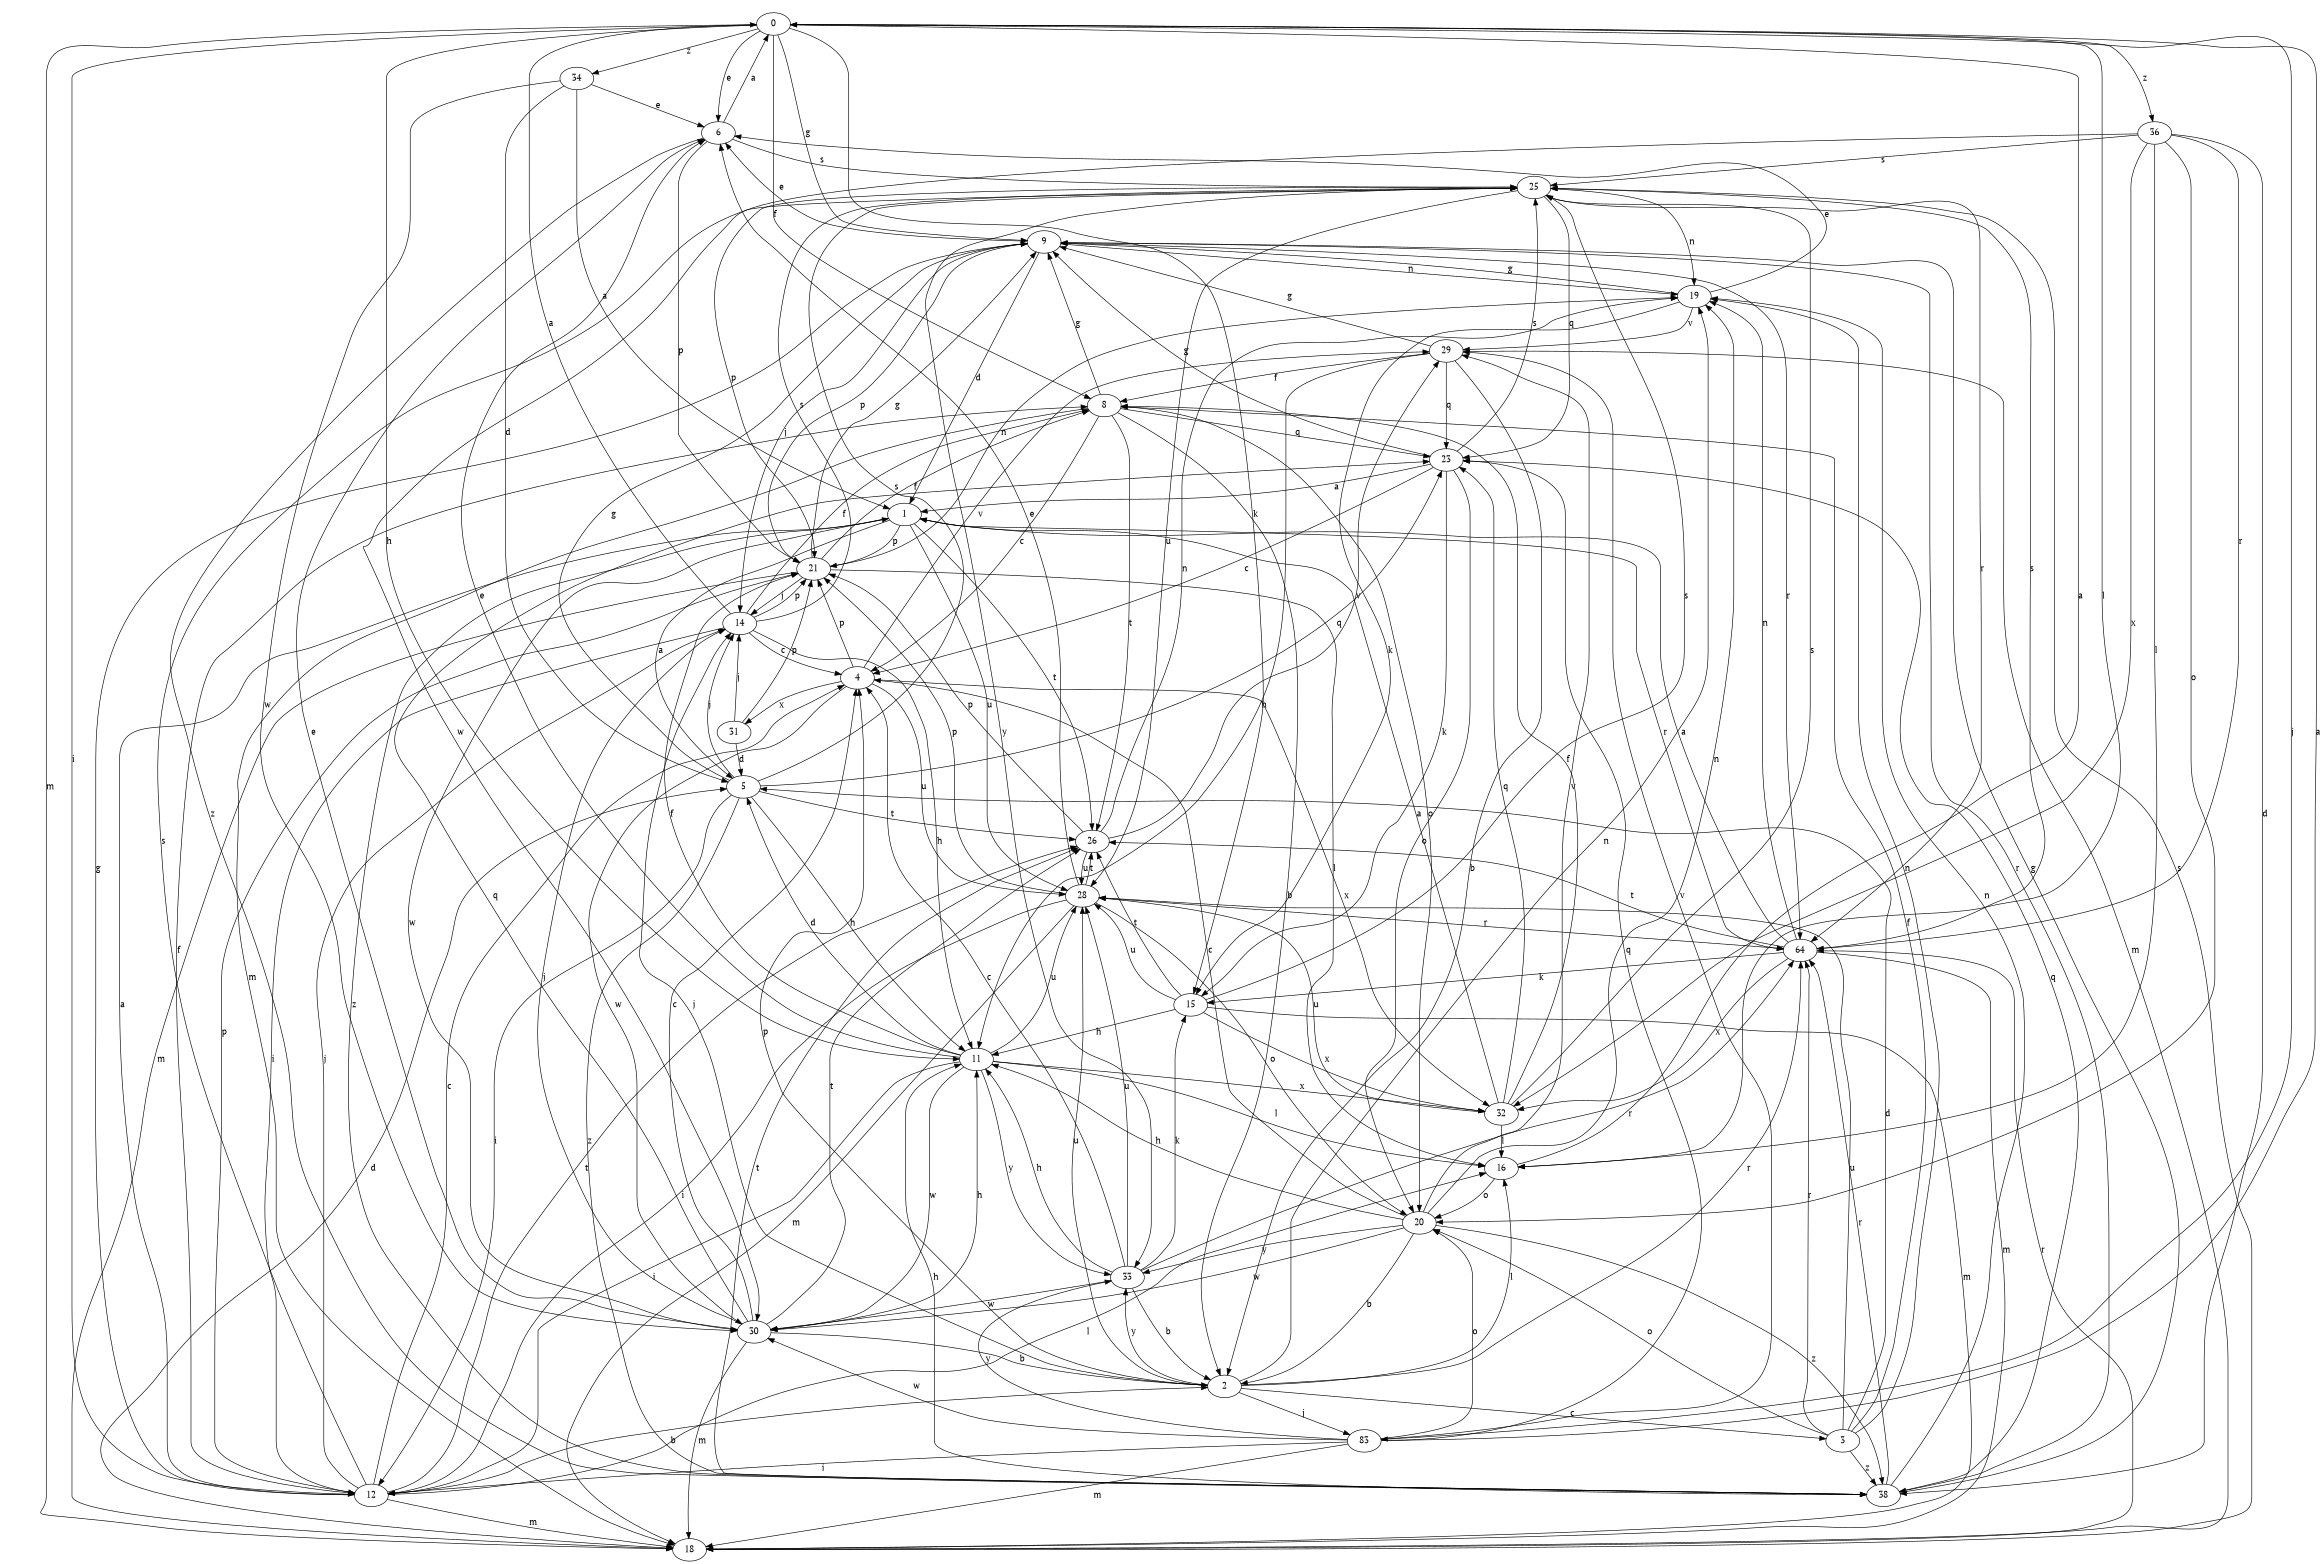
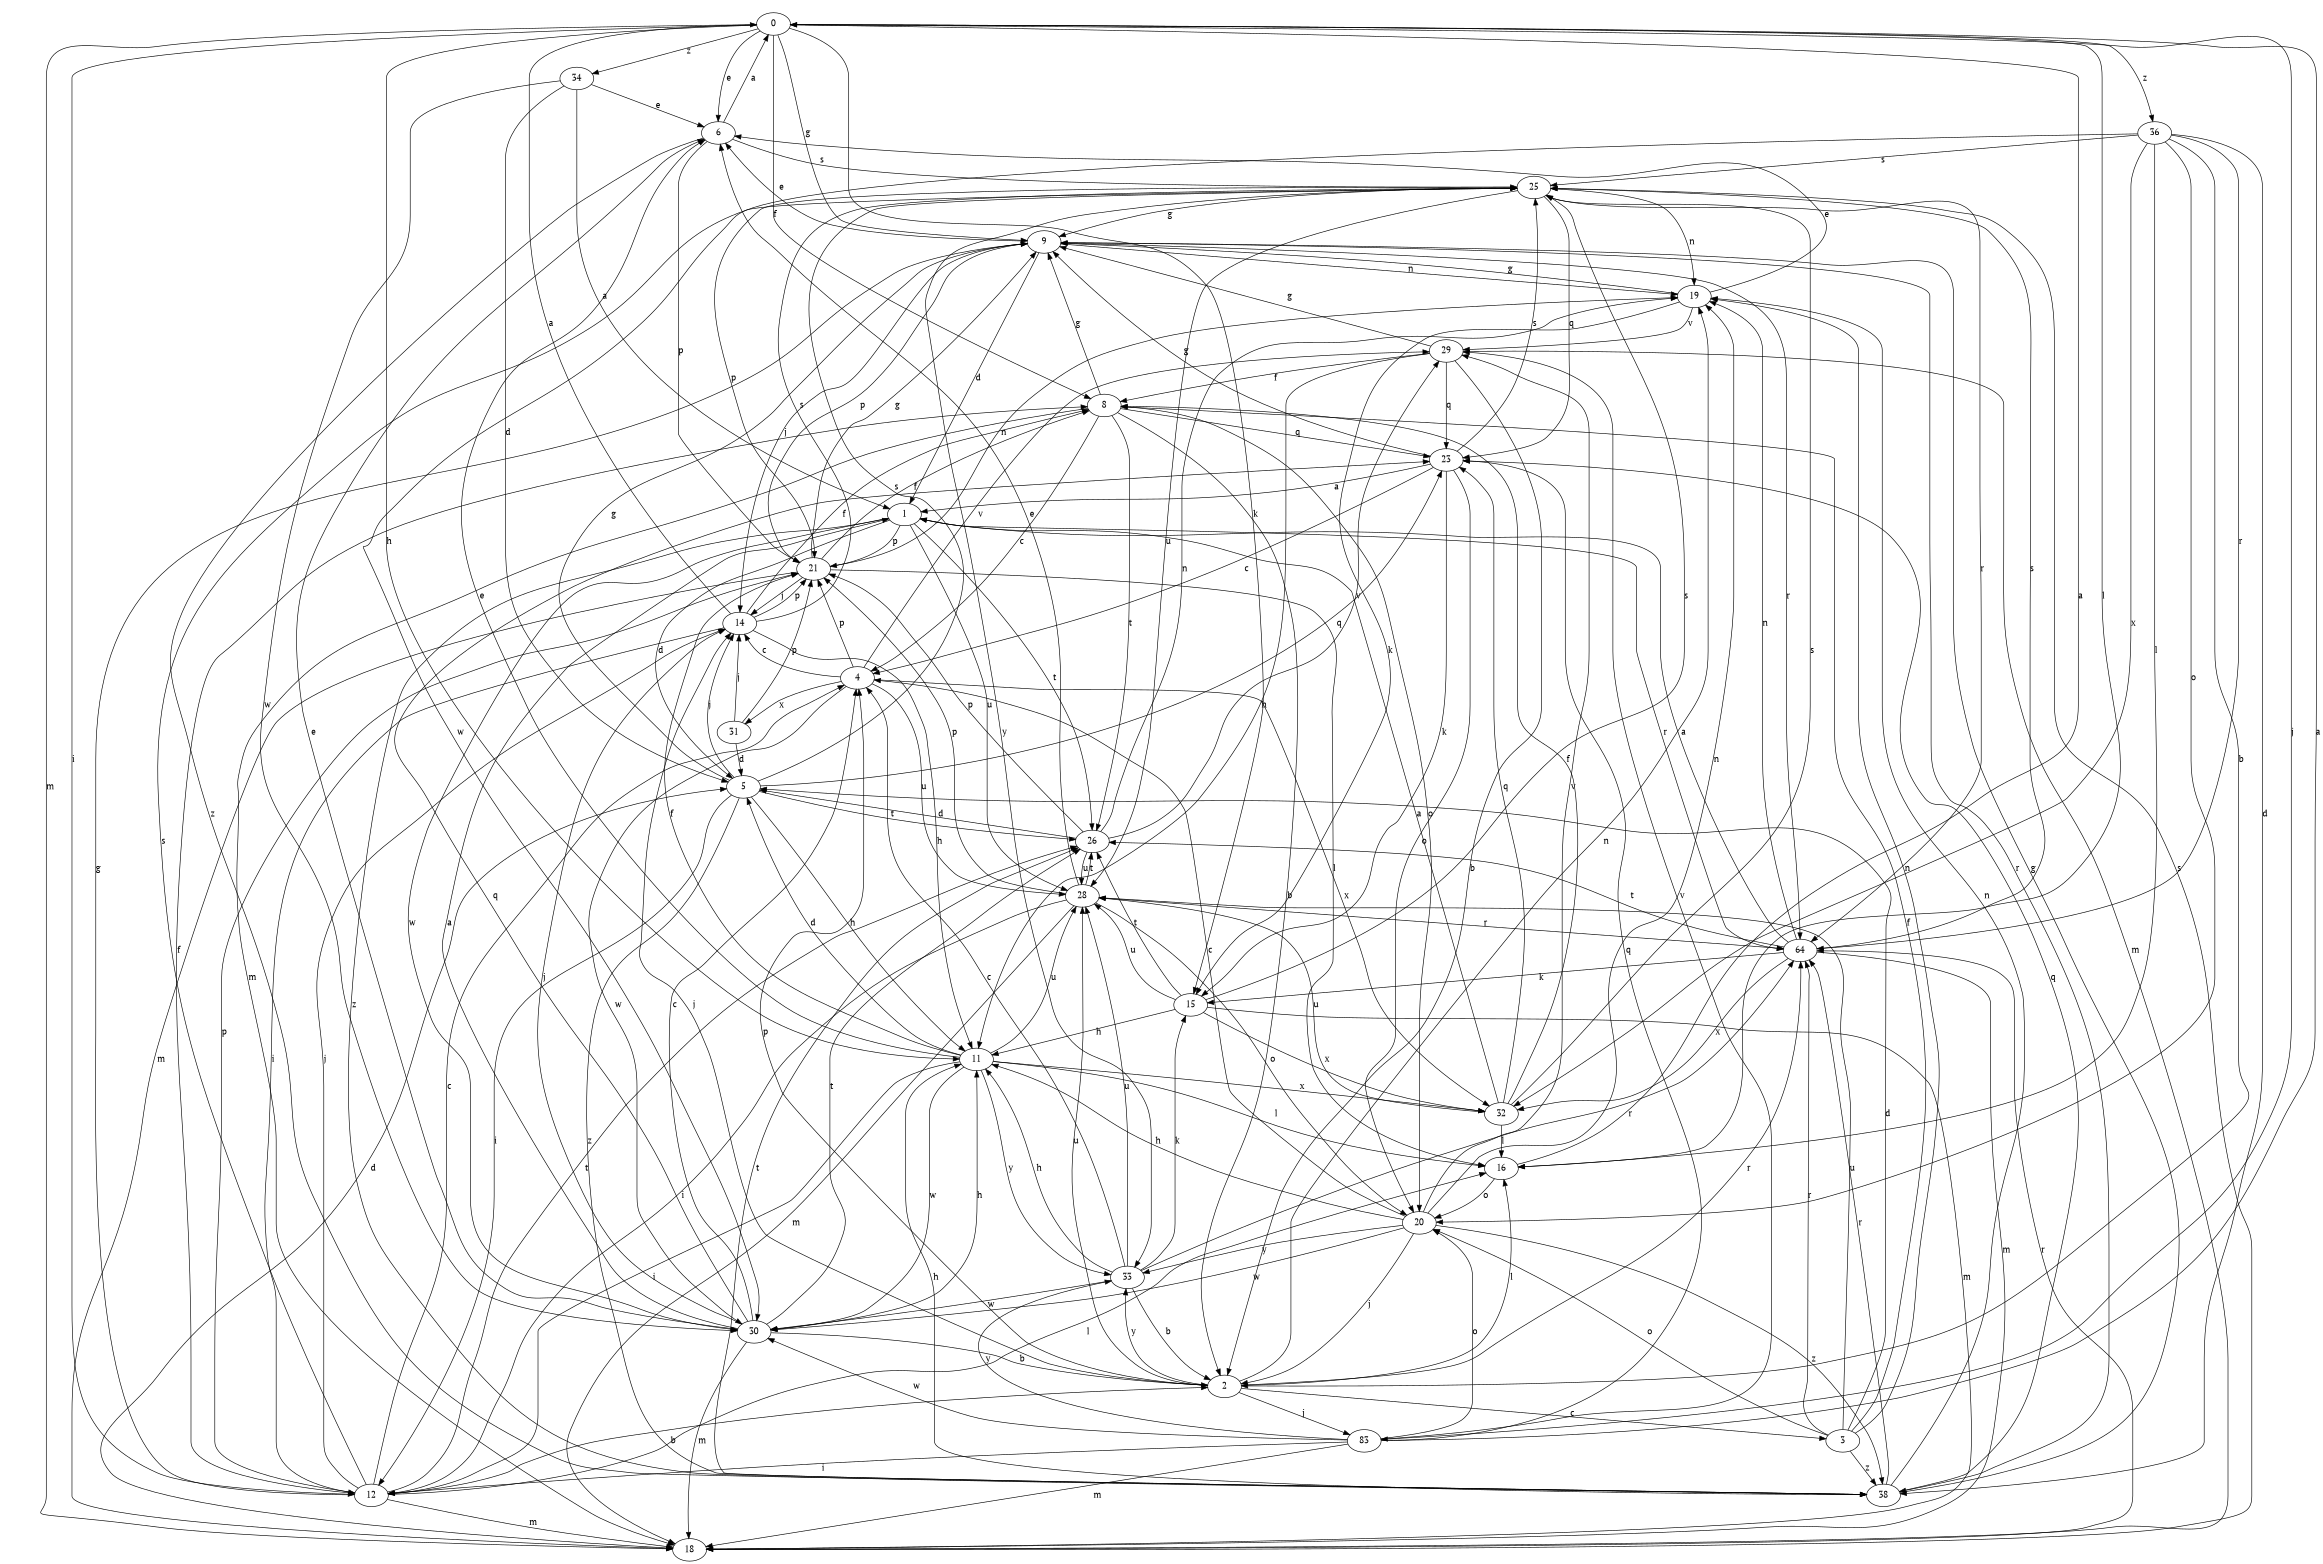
edge "25" -> "9": added, label "g"
edge "1" -> "5": label "a" -> "d"
edge "14" -> "4": reversed
edge "12" -> "1": now "30" -> "1"
edge "26" -> "5": added, label "d"
edge "36" -> "2": added, label "b"
edge "20" -> "2": label "b" -> "j"
